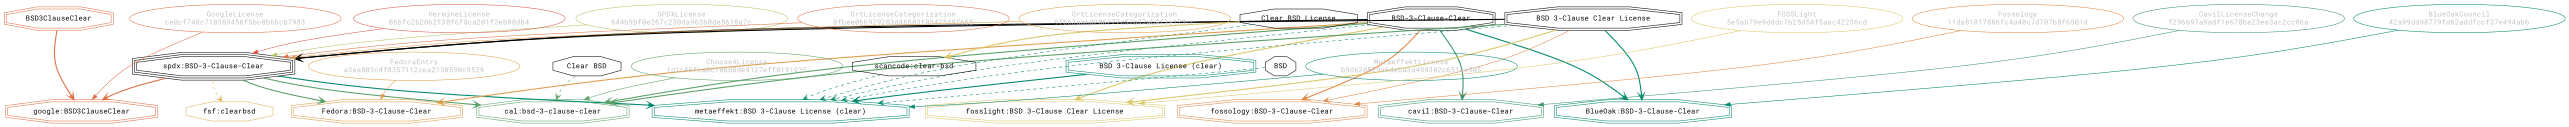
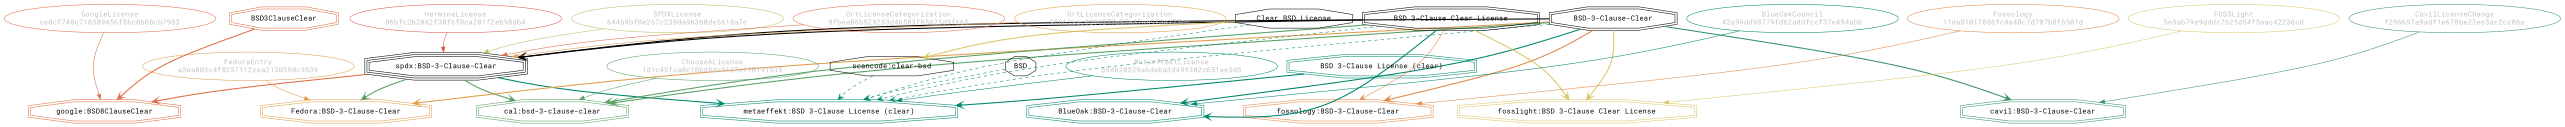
node "Clear BSD": removed
node "google:BSD3ClauseClear": label "google:BSD3ClauseClear" -> "google:BSD8ClauseClear"
node "fsf:clearbsd": removed
